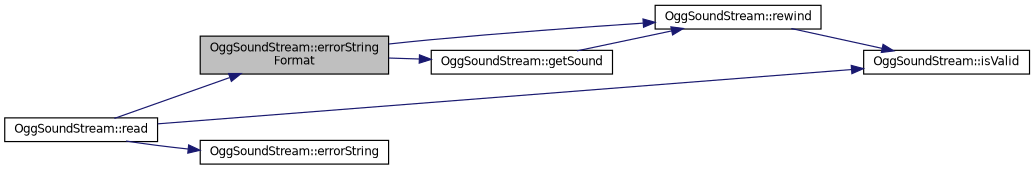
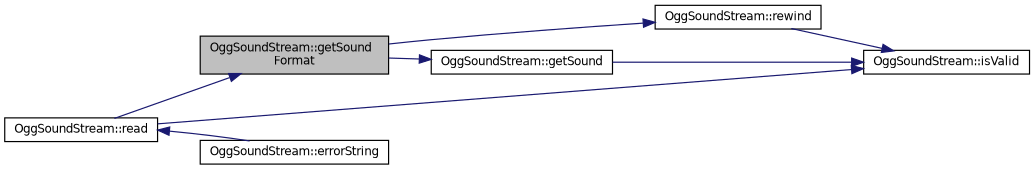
edge "OggSoundStream::getSound" -> "OggSoundStream::rewind": now "OggSoundStream::getSound" -> "OggSoundStream::isValid"
node "OggSoundStream::errorString Format": label "OggSoundStream::errorString Format" -> "OggSoundStream::getSound Format"
edge "OggSoundStream::read" -> "OggSoundStream::errorString": reversed
